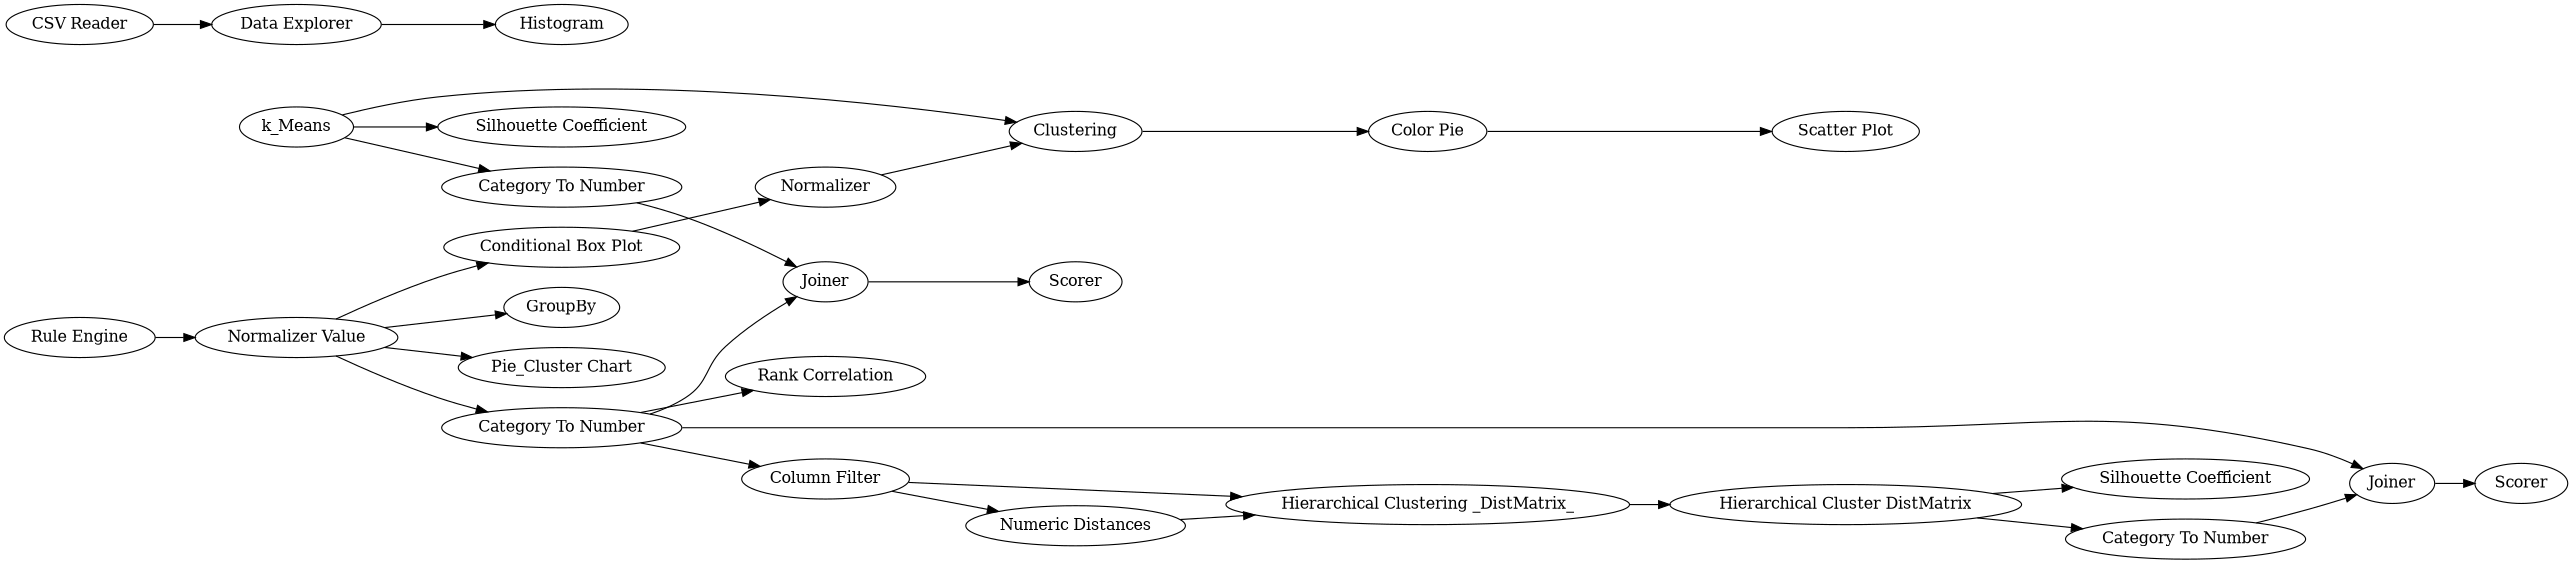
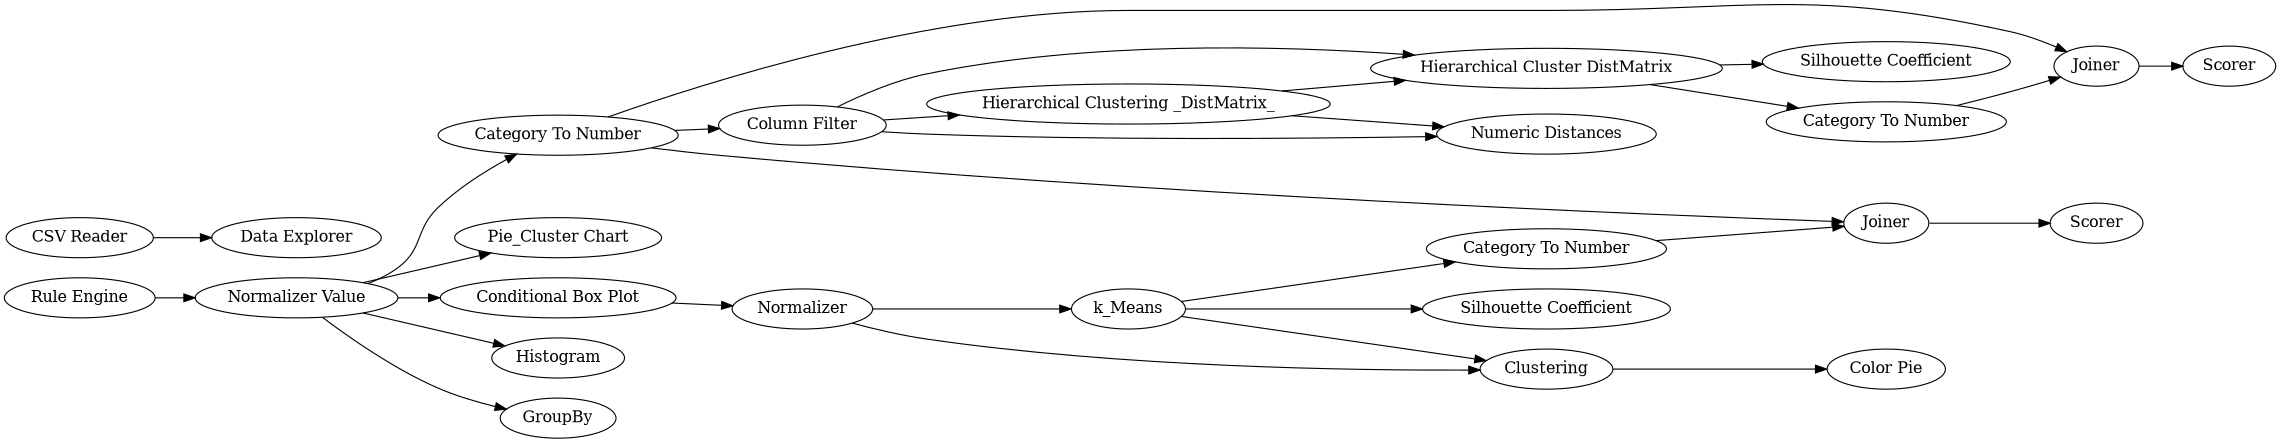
edge "Data Explorer" -> "Histogram": now "Normalizer Value" -> "Histogram"
edge "Column Filter" -> "Hierarchical Cluster DistMatrix": added
node "Scatter Plot": removed
edge "Normalizer" -> "k_Means": added
node "Rank Correlation": removed
edge "Numeric Distances" -> "Hierarchical Clustering _DistMatrix_": reversed
